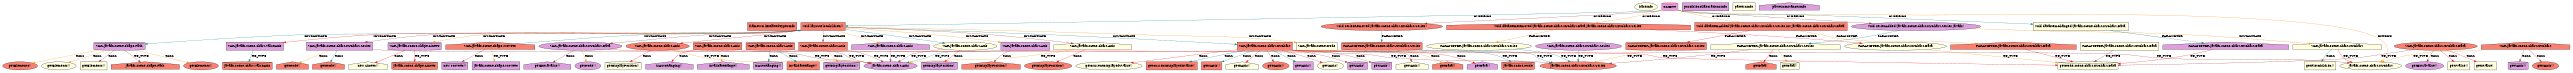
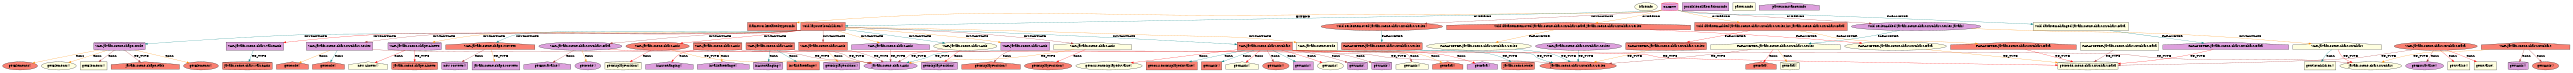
edge "CLIENT" -> "javafx.scene.chart.XYChart": now "CLIENT" -> "frameworkRelatedTypesInfo"
edge "CLIENT" -> "void seriesRemoved(javafx.scene.chart.XYChart.Series)": label "OVERRIDE" -> "INSTANTIATE"
edge "CLIENT" -> "void dataItemChanged(javafx.scene.chart.XYChart.Data)": label "OVERRIDE" -> "PARAMETER"
edge "VAR:javafx.scene.shape.MoveTo" -> "void layoutPlotChildren()": reversed
node "VAR:javafx.scene.shape.Path": label "VAR:javafx.scene.shape.Path" -> "VAR:javafx.scene.shape.Node"
